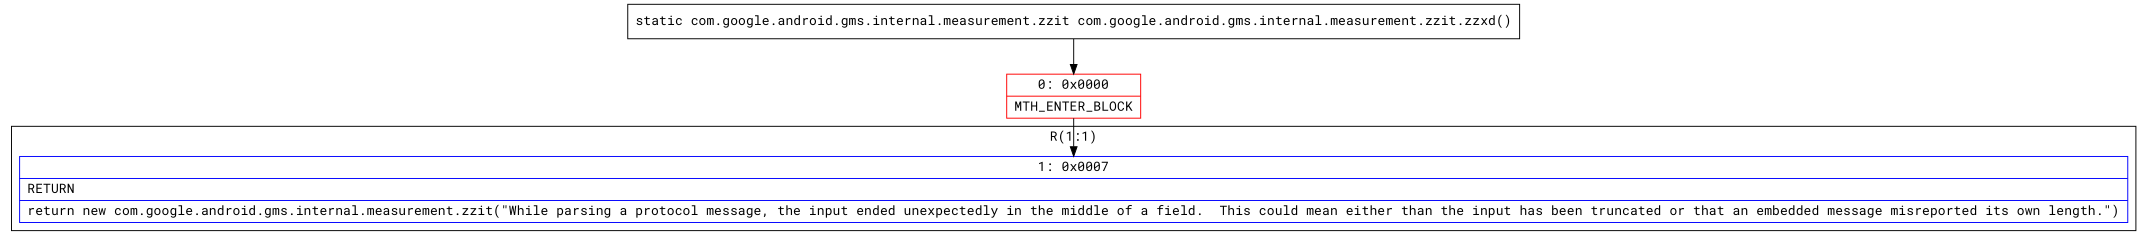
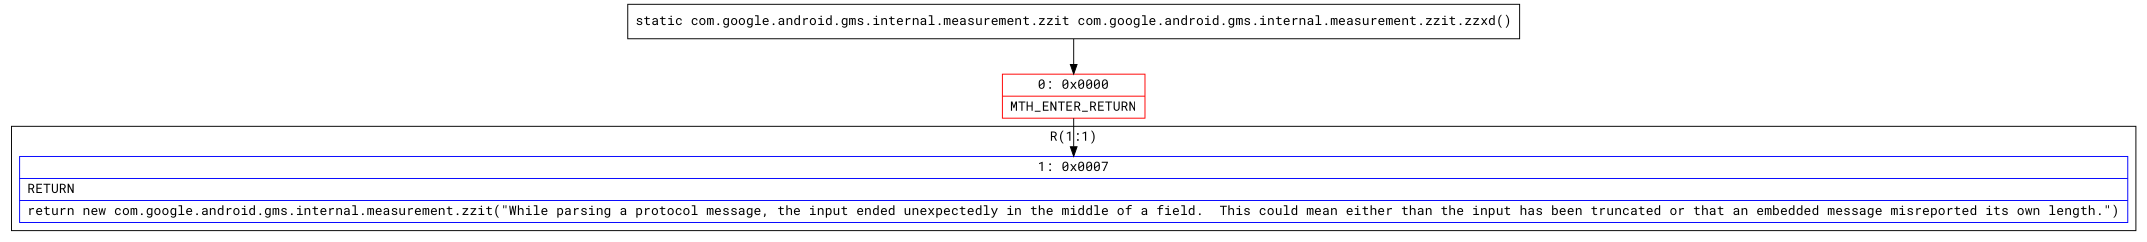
node "0: 0x0000": text "MTH_ENTER_BLOCK" -> "MTH_ENTER_RETURN"
